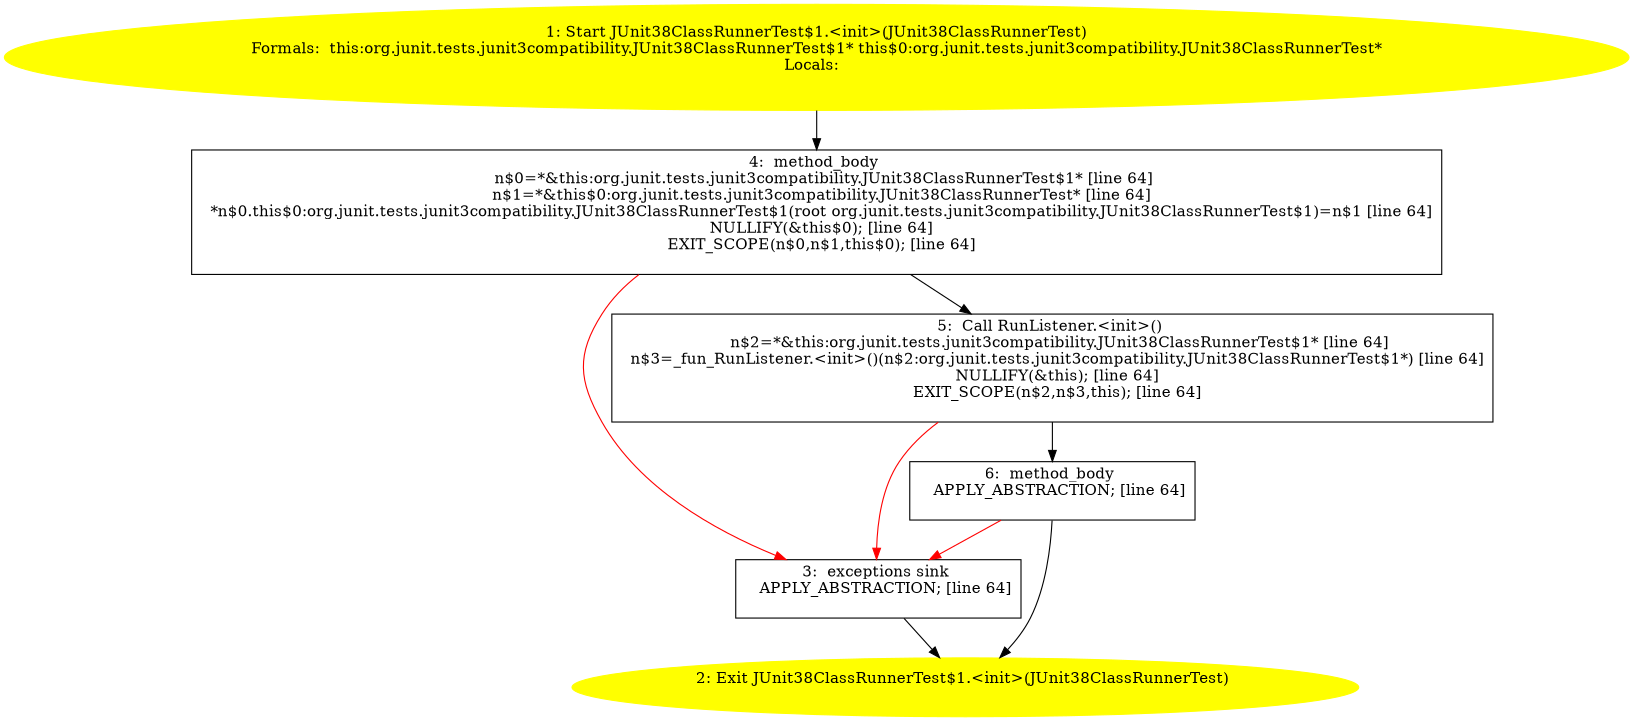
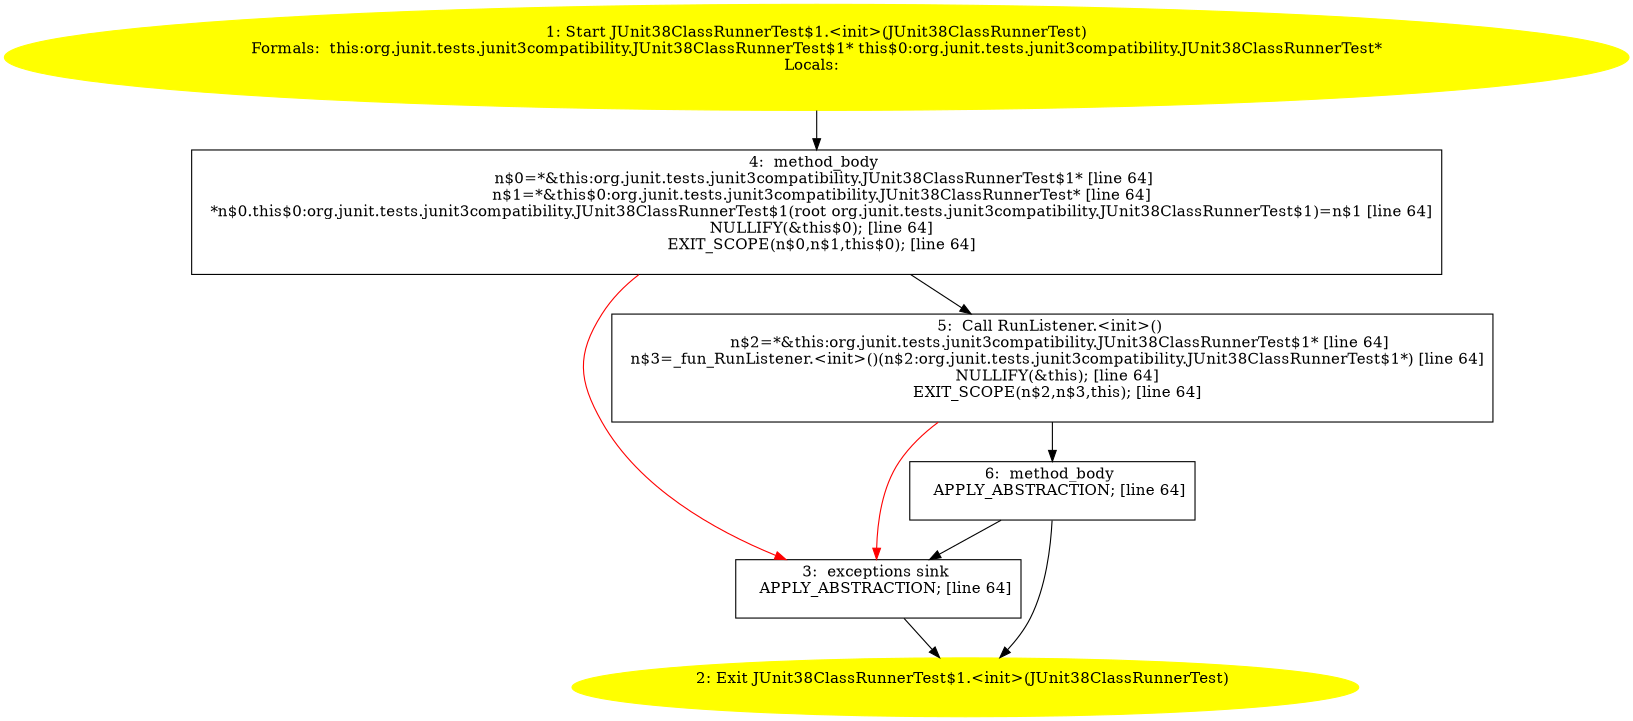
edge "6:  method_body APPLY_ABSTRACTION; [line 64]" -> "3:  exceptions sink APPLY_ABSTRACTION; [line 64]": color red -> black
